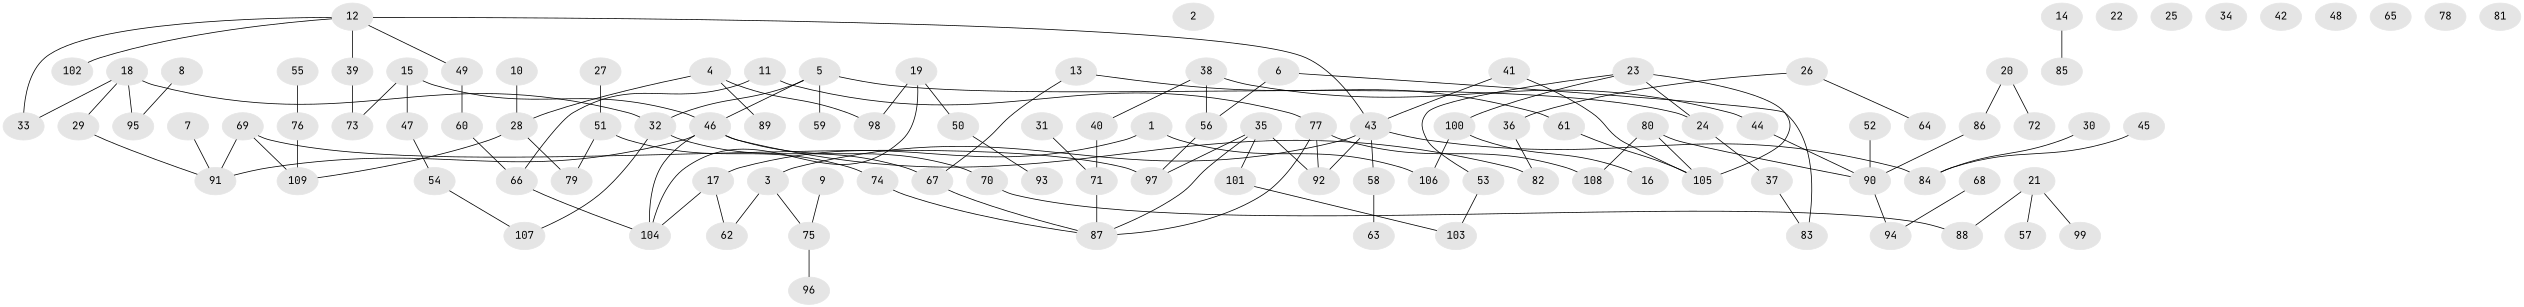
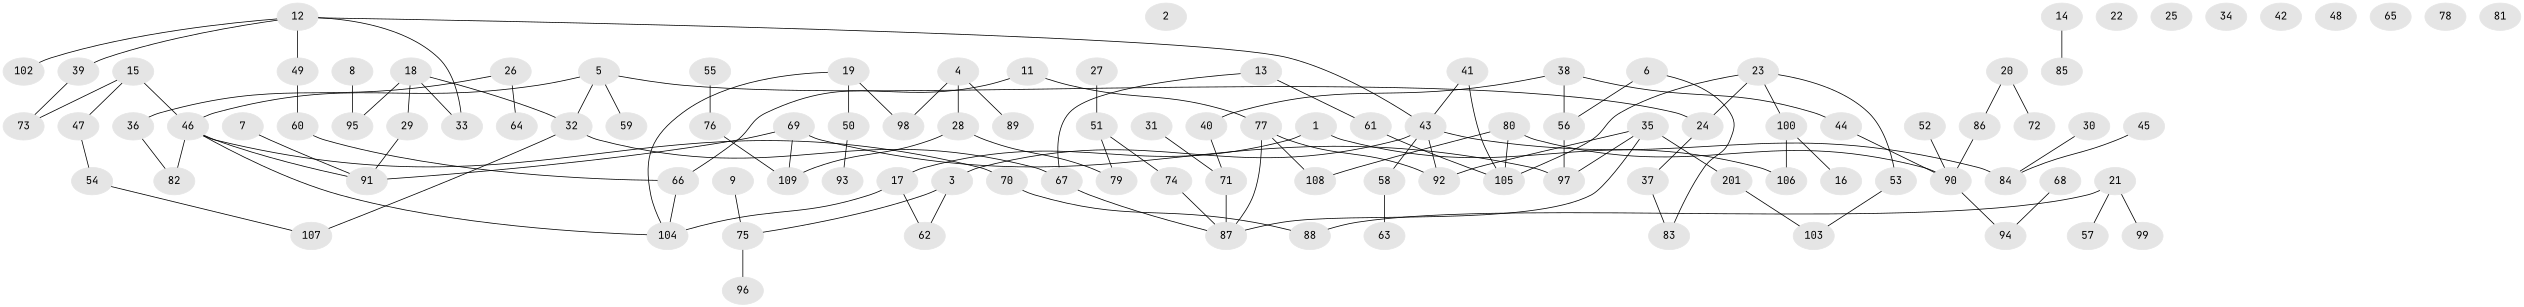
node "10": removed
node "101": label "101" -> "201"
